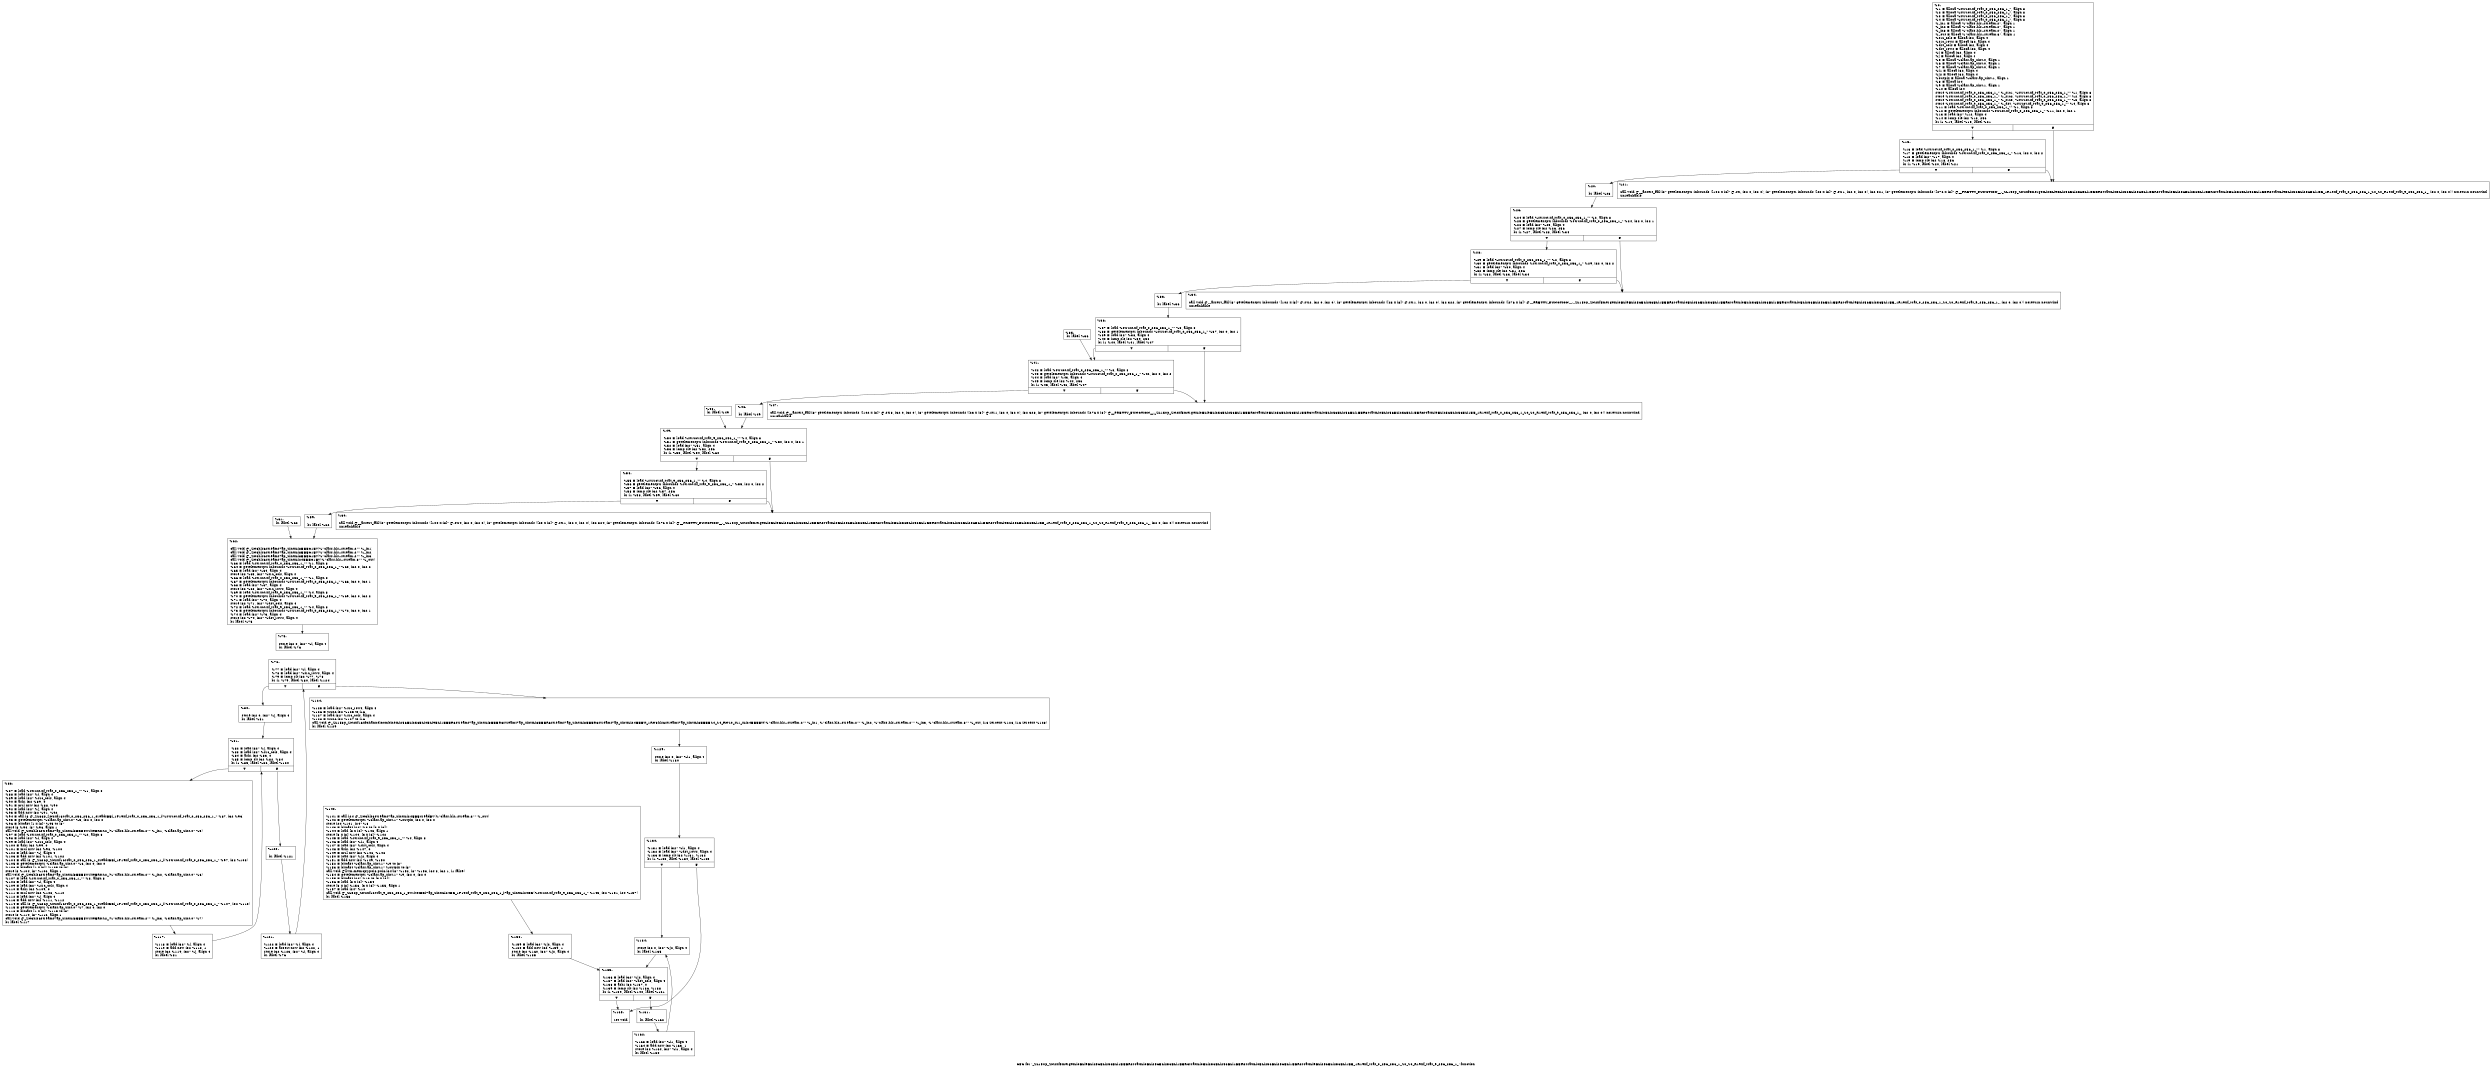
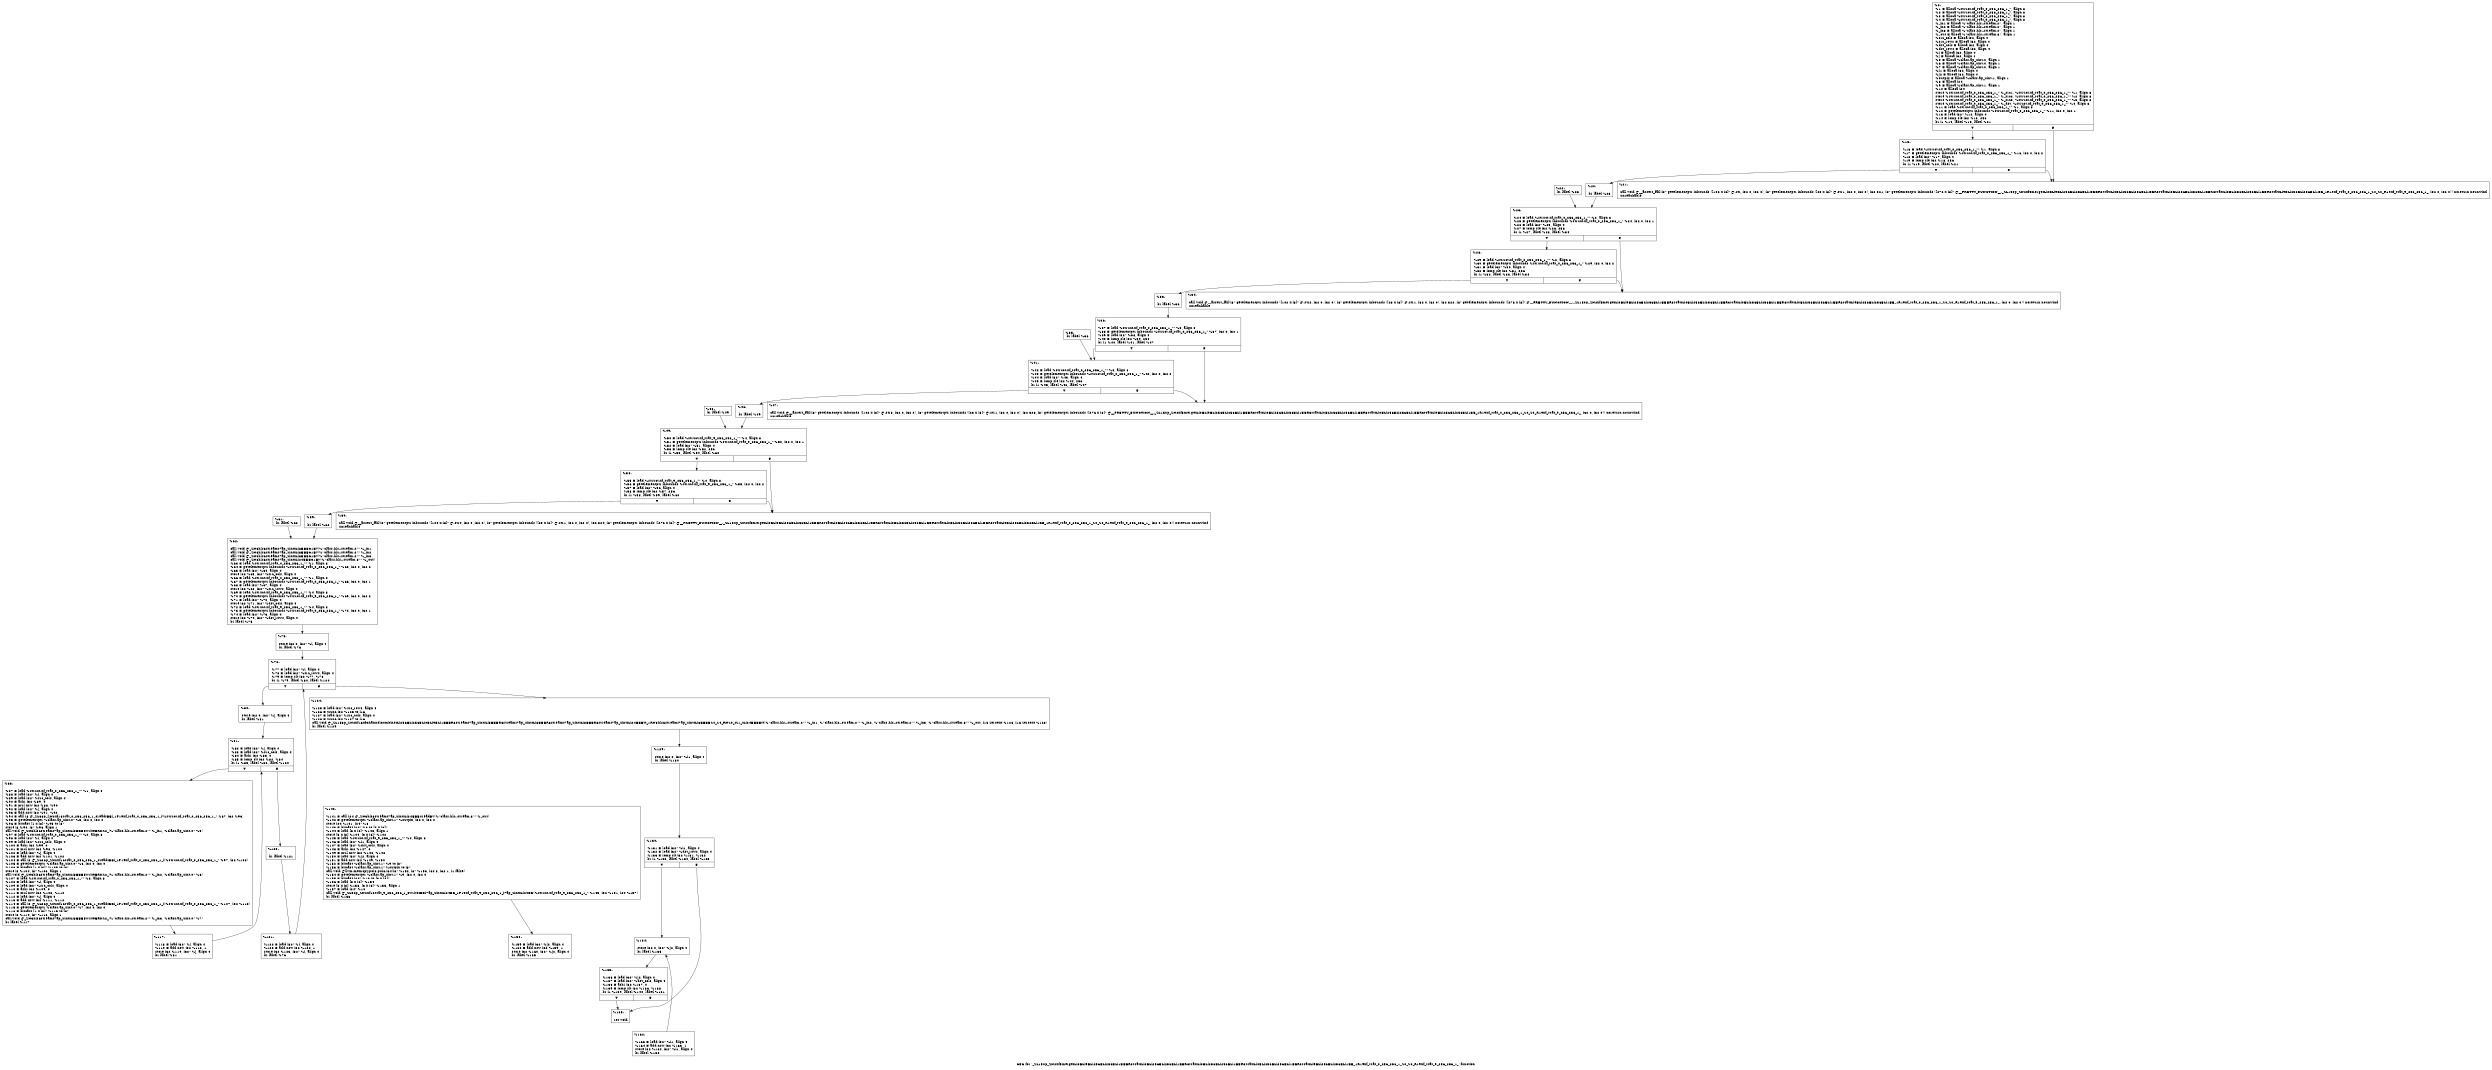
node "%22:": added
edge "%75:" -> "%76:": added
node "%121:": text "%123 = assert nsw i32 %122, 1" -> "%123 = add nsw i32 %122, 1"
edge "%158:" -> "%135:": removed
node "%161:": removed
